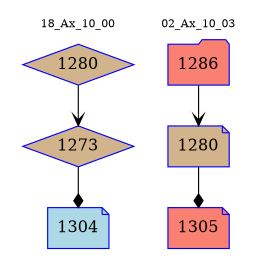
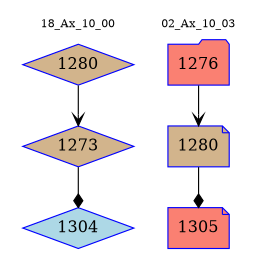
node "1286": label "1286" -> "1276"
node "1304": shape note -> diamond
